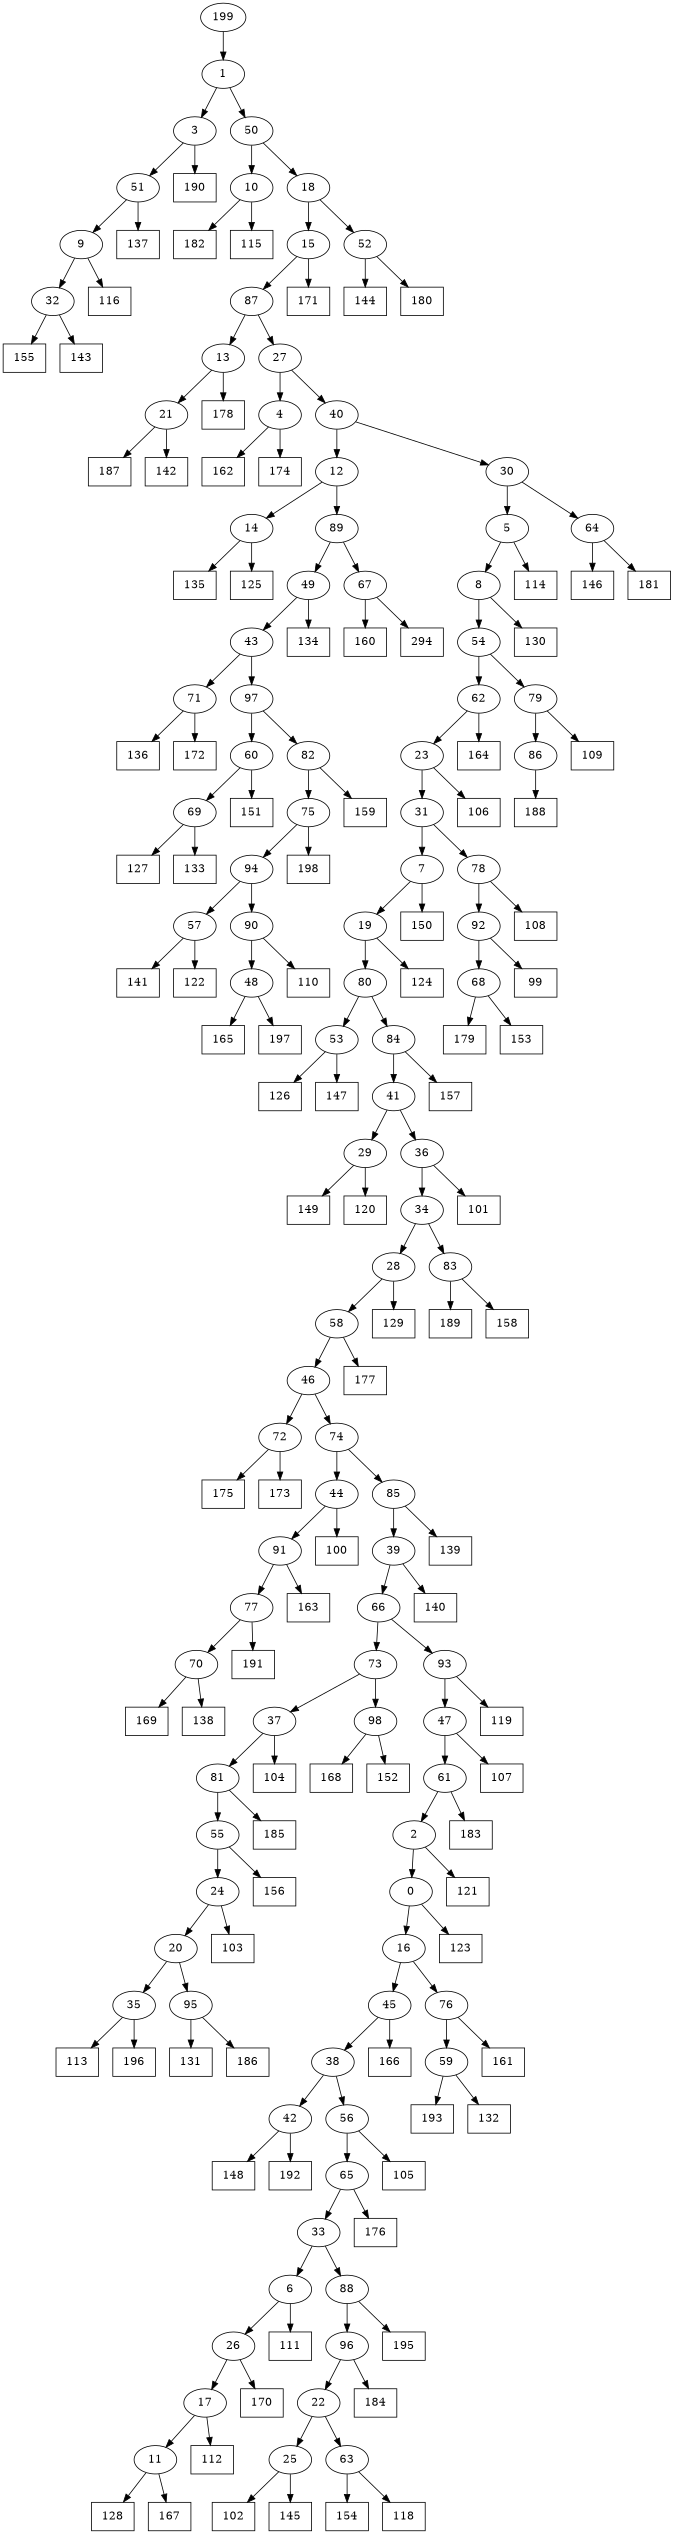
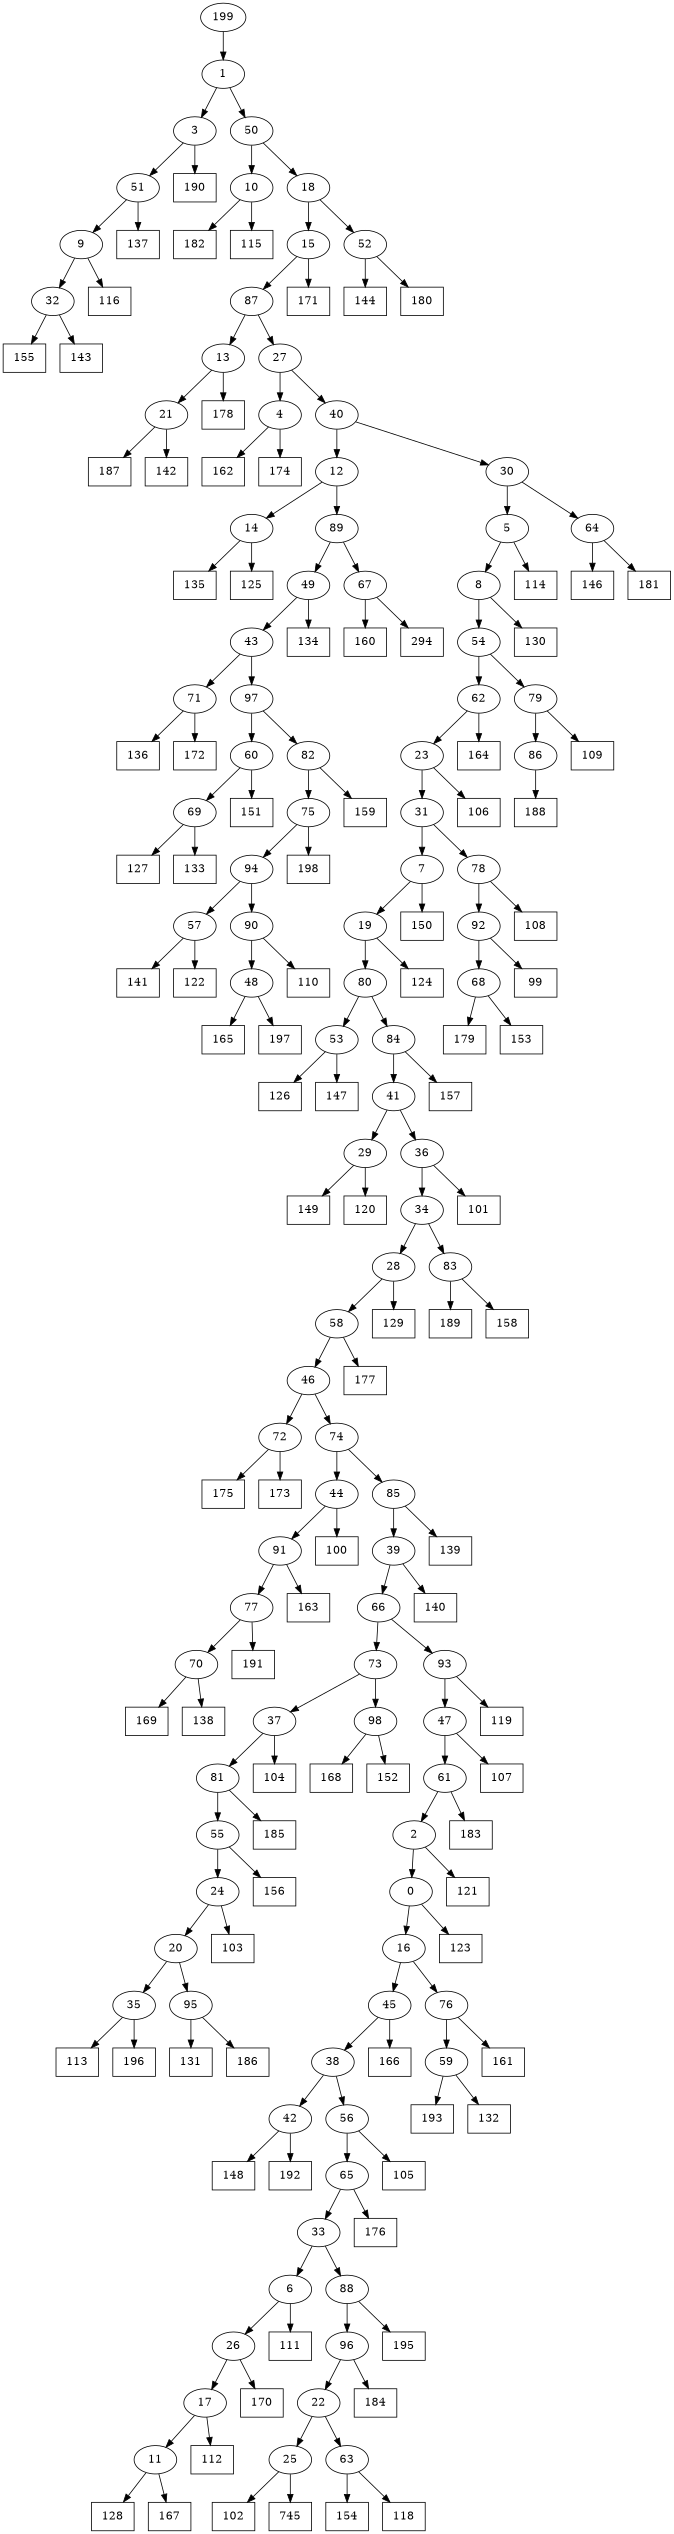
node "145": label "145" -> "745"
